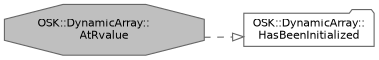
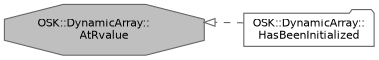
edge "OSK::DynamicArray:: AtRvalue" -> "OSK::DynamicArray:: HasBeenInitialized": reversed
